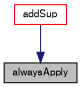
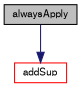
edge "addSup" -> "alwaysApply": reversed
